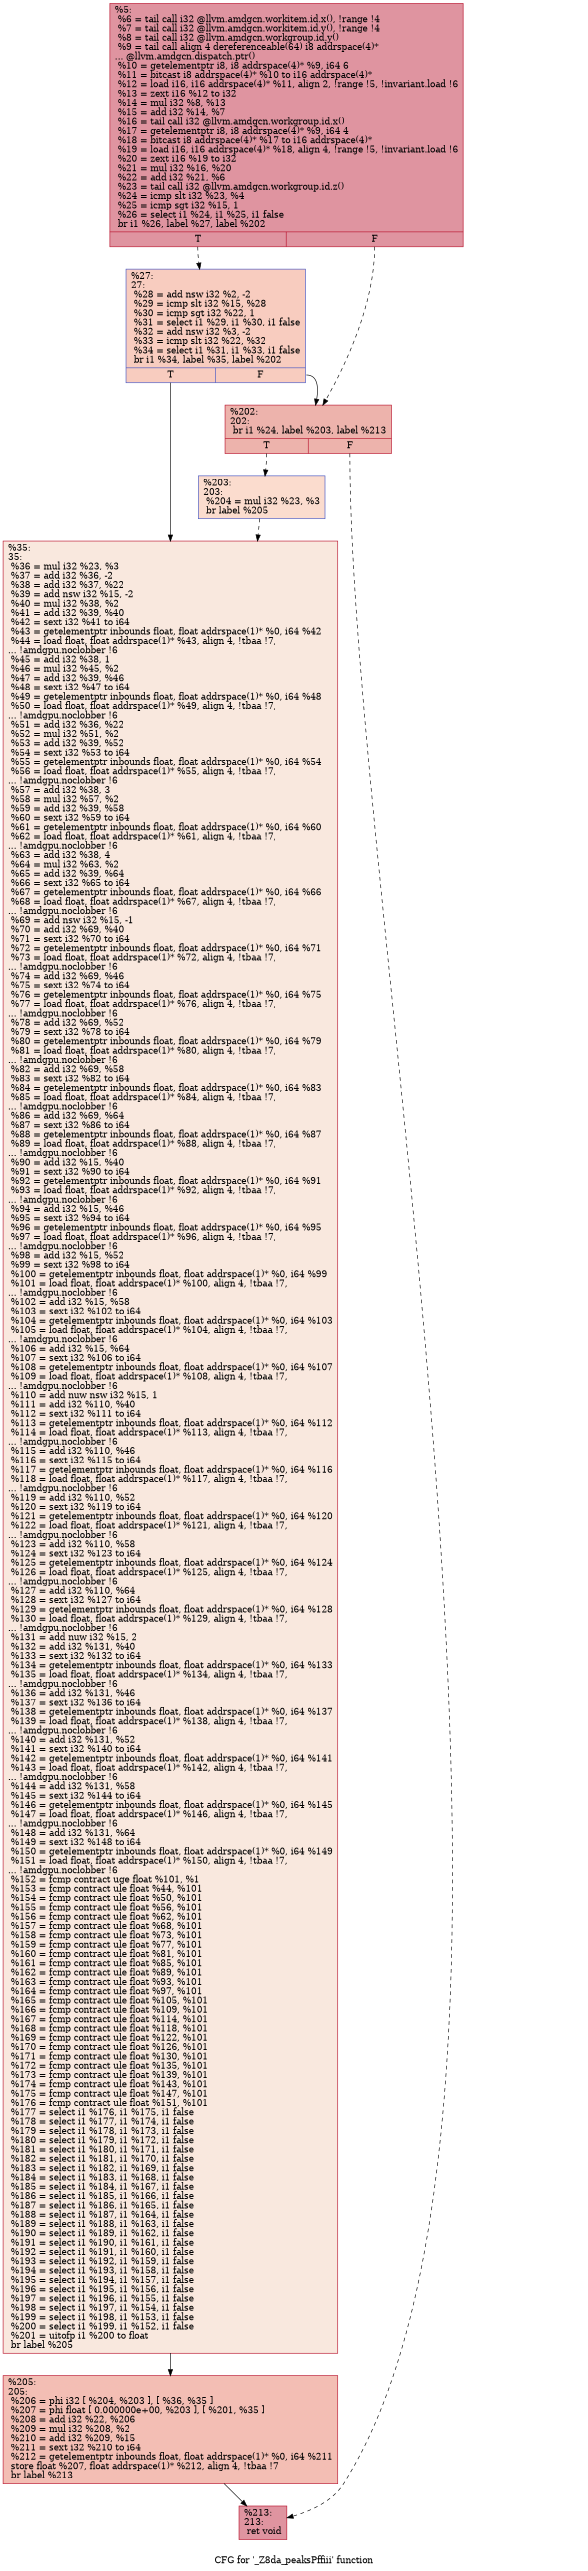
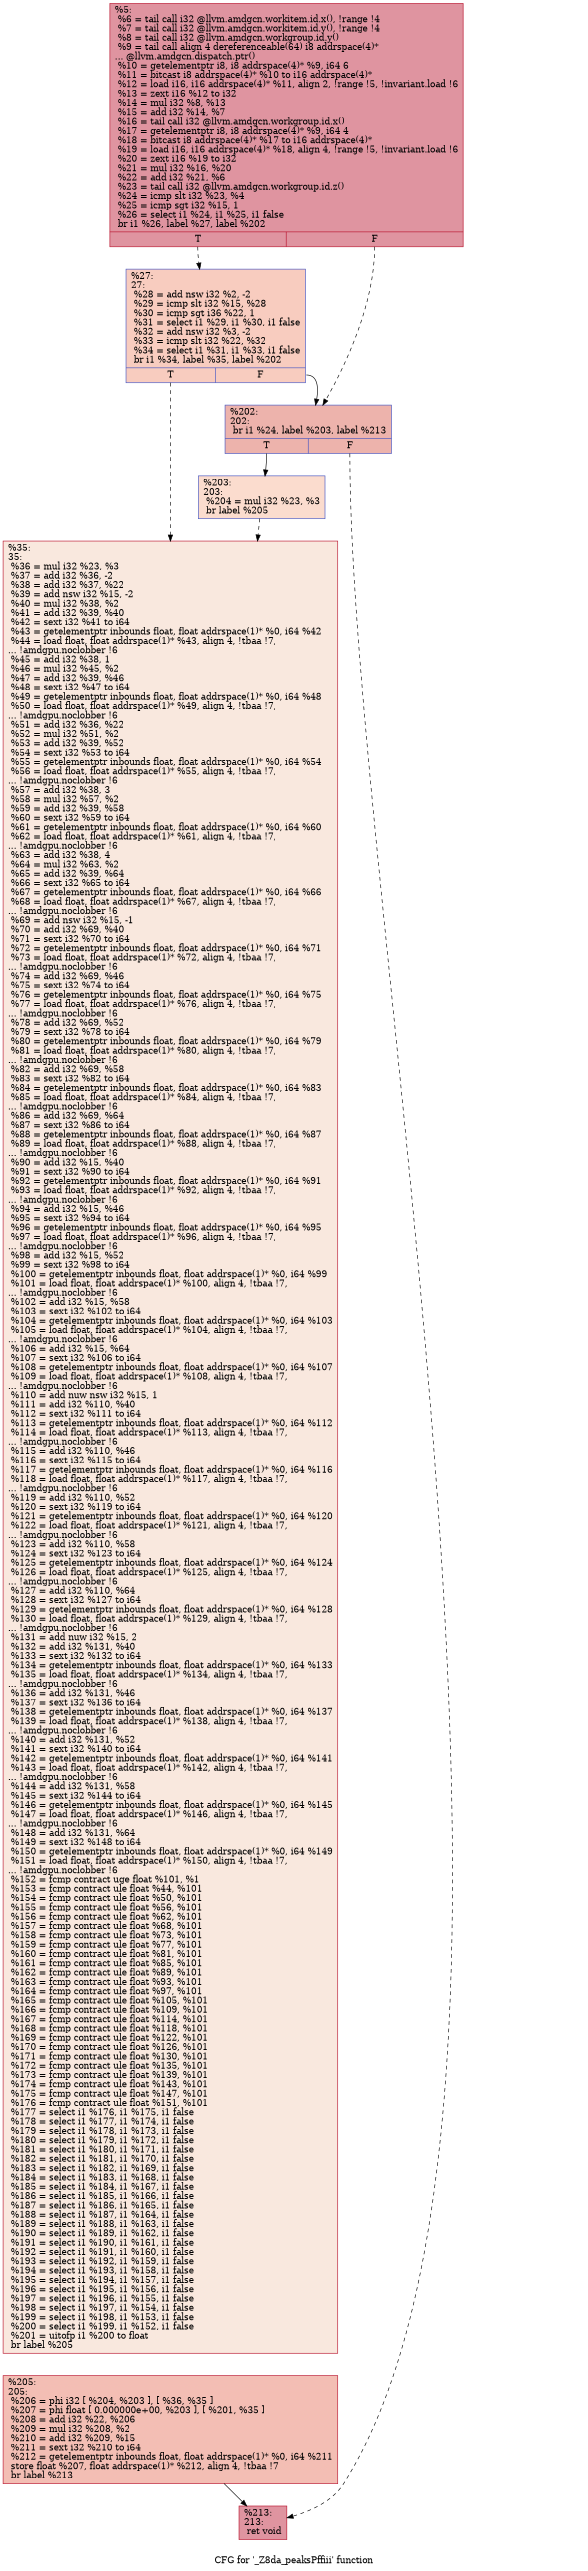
node "%27:": text "%30 = icmp sgt i32 %22, 1" -> "%30 = icmp sgt i36 %22, 1"
node "%202:": color #b70d28ff -> #3d50c3ff
edge "%27:" -> "%35:": style solid -> dashed
edge "%202:" -> "%203:": style dashed -> solid
edge "%35:" -> "%205:": removed
